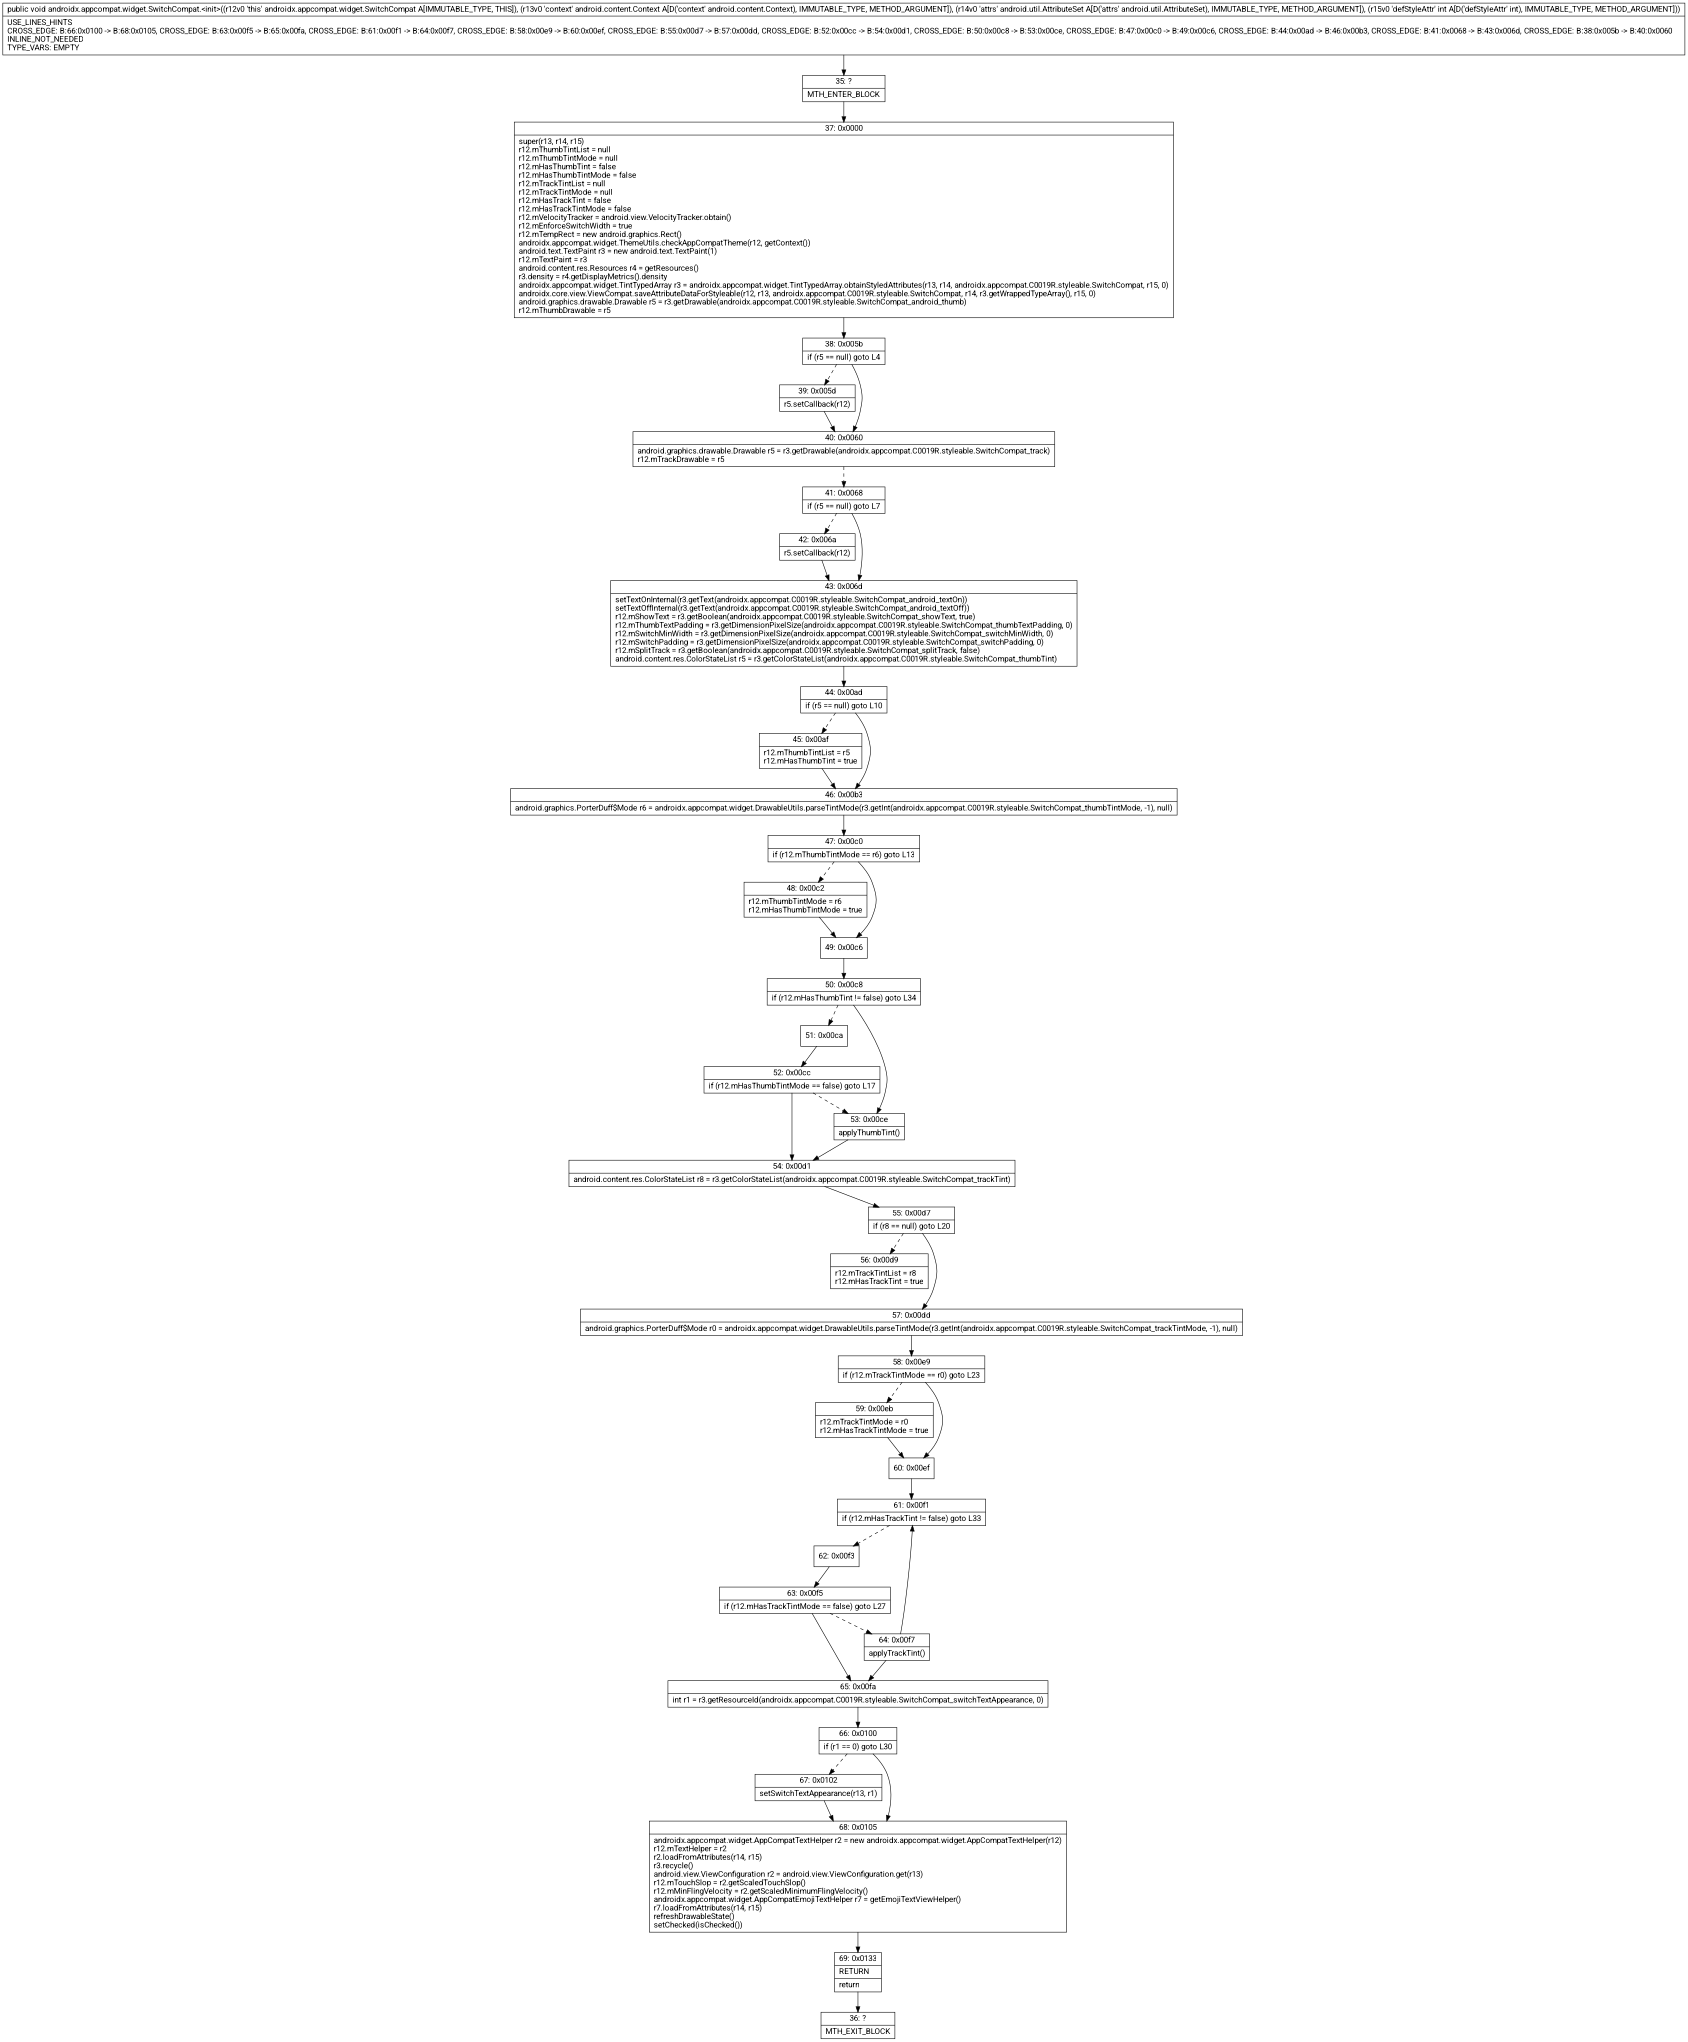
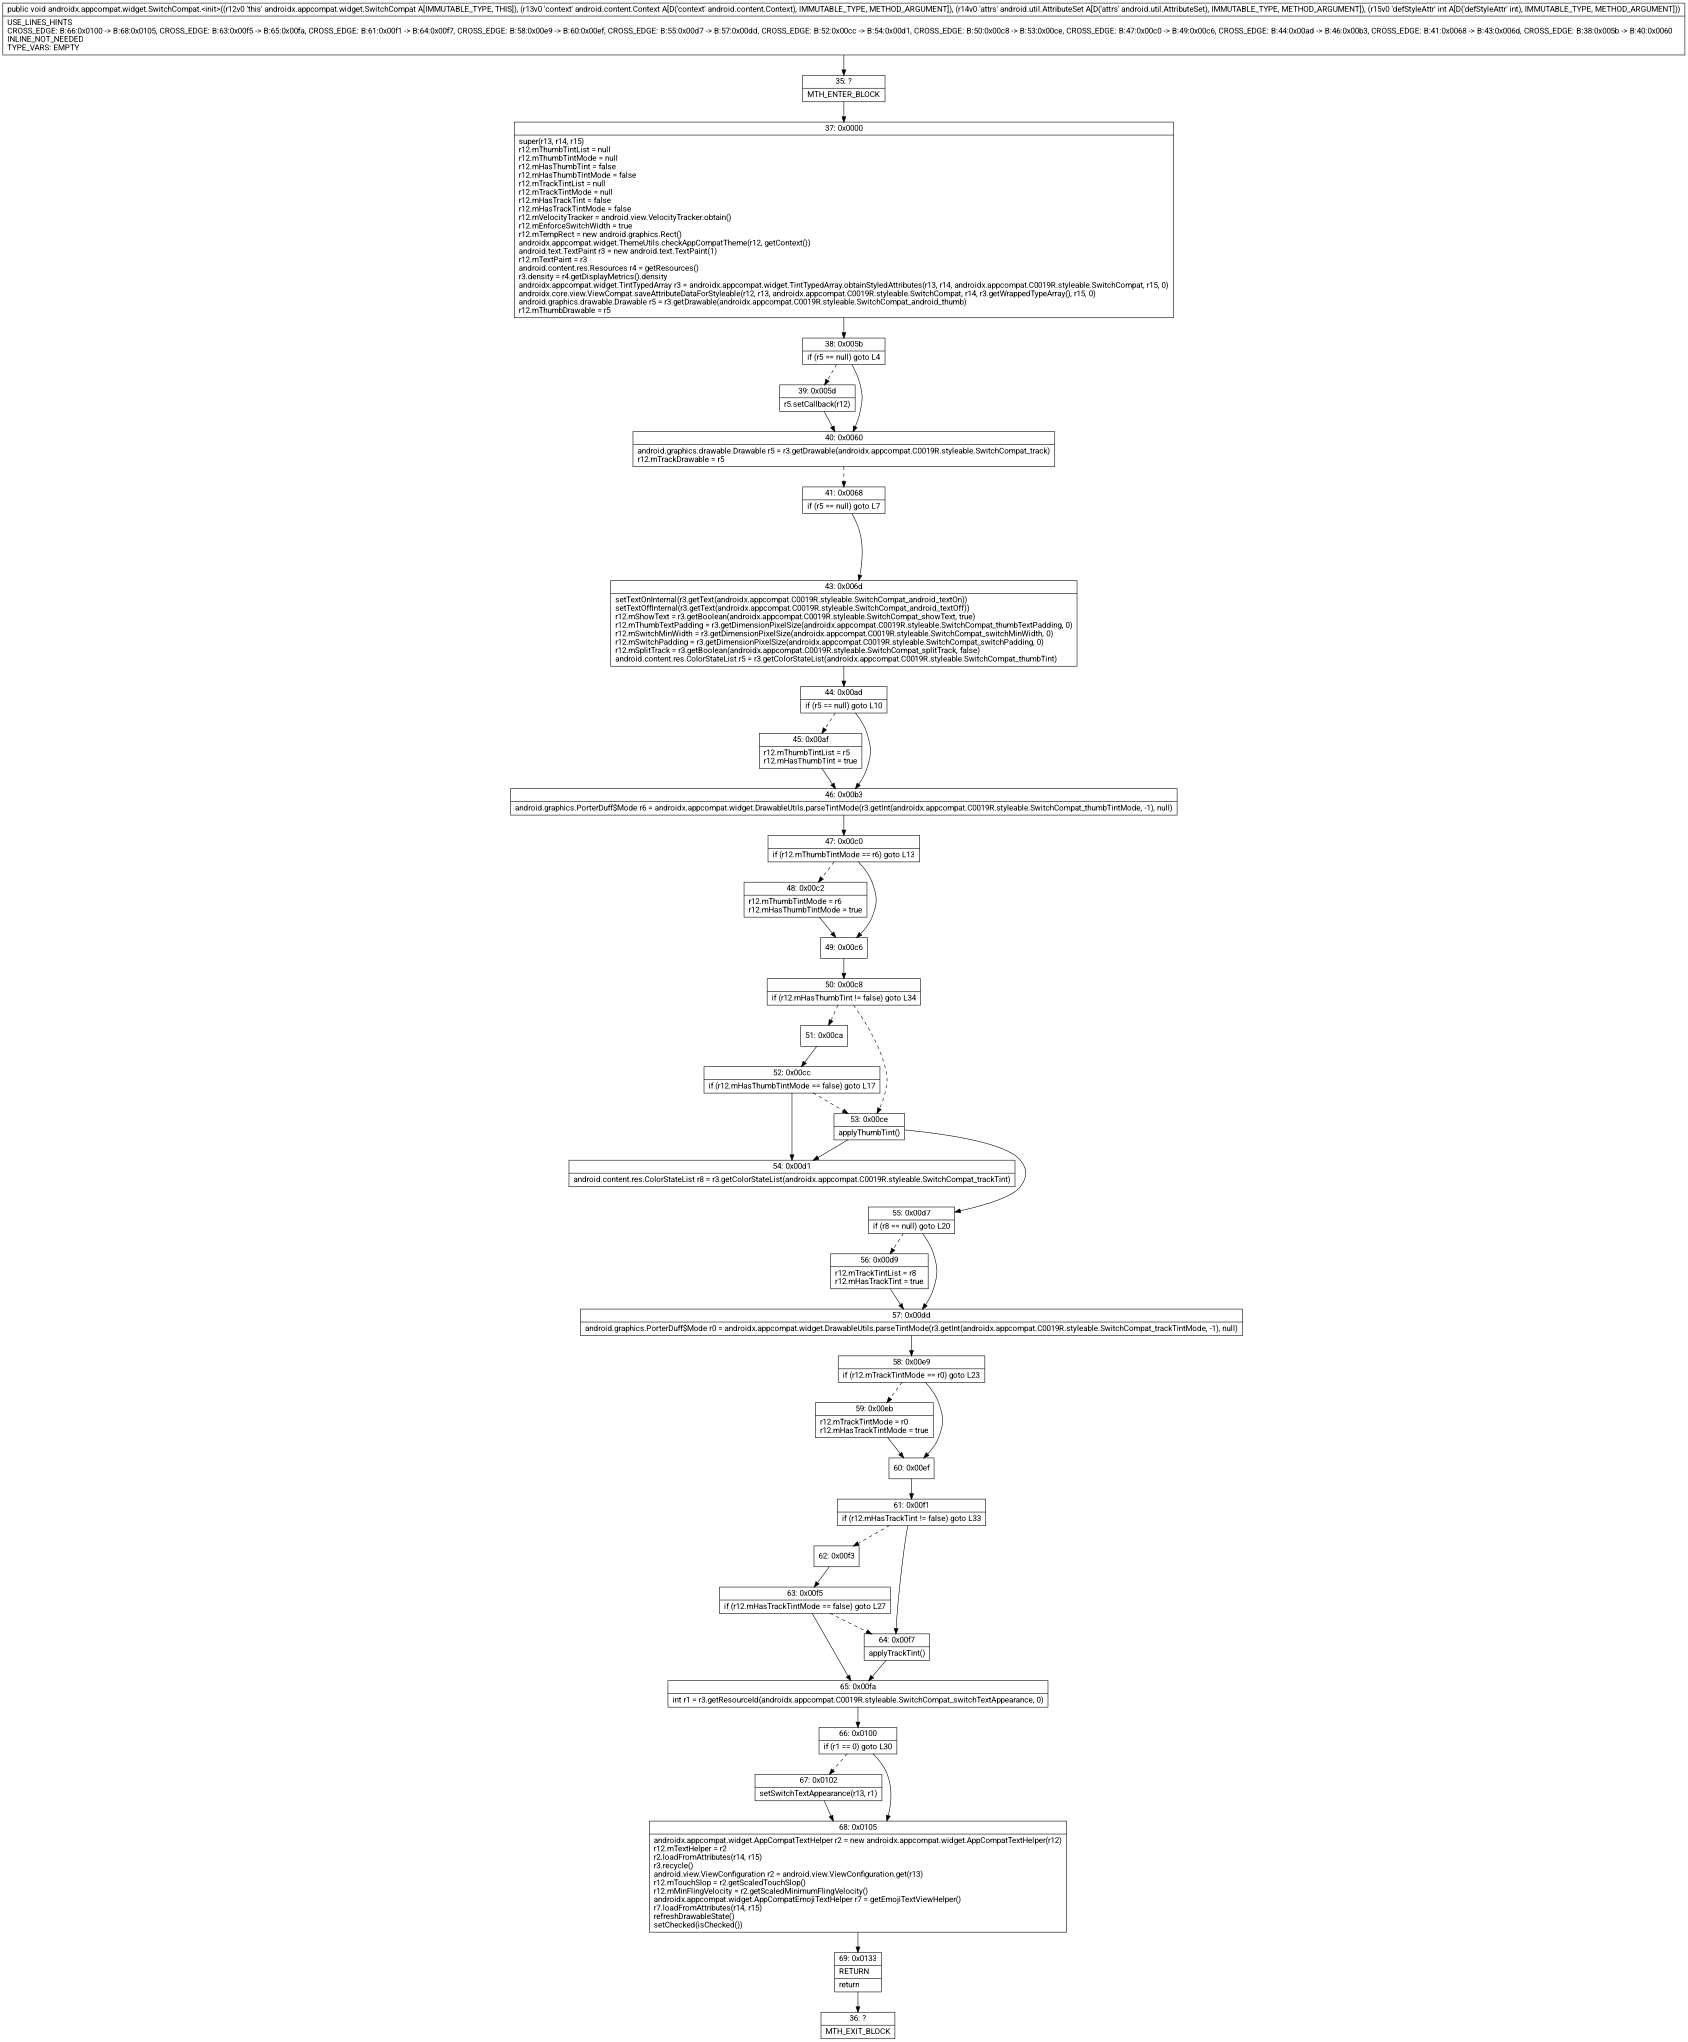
node "42: 0x006a": removed
edge "50: 0x00c8" -> "53: 0x00ce": style solid -> dashed
edge "54: 0x00d1" -> "55: 0x00d7": now "53: 0x00ce" -> "55: 0x00d7"
edge "56: 0x00d9" -> "57: 0x00dd": added
edge "64: 0x00f7" -> "61: 0x00f1": reversed
